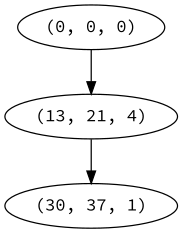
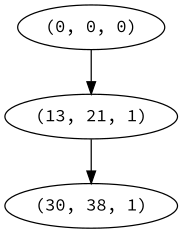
node "(13, 21, 4)": label "(13, 21, 4)" -> "(13, 21, 1)"
node "(30, 37, 1)": label "(30, 37, 1)" -> "(30, 38, 1)"
